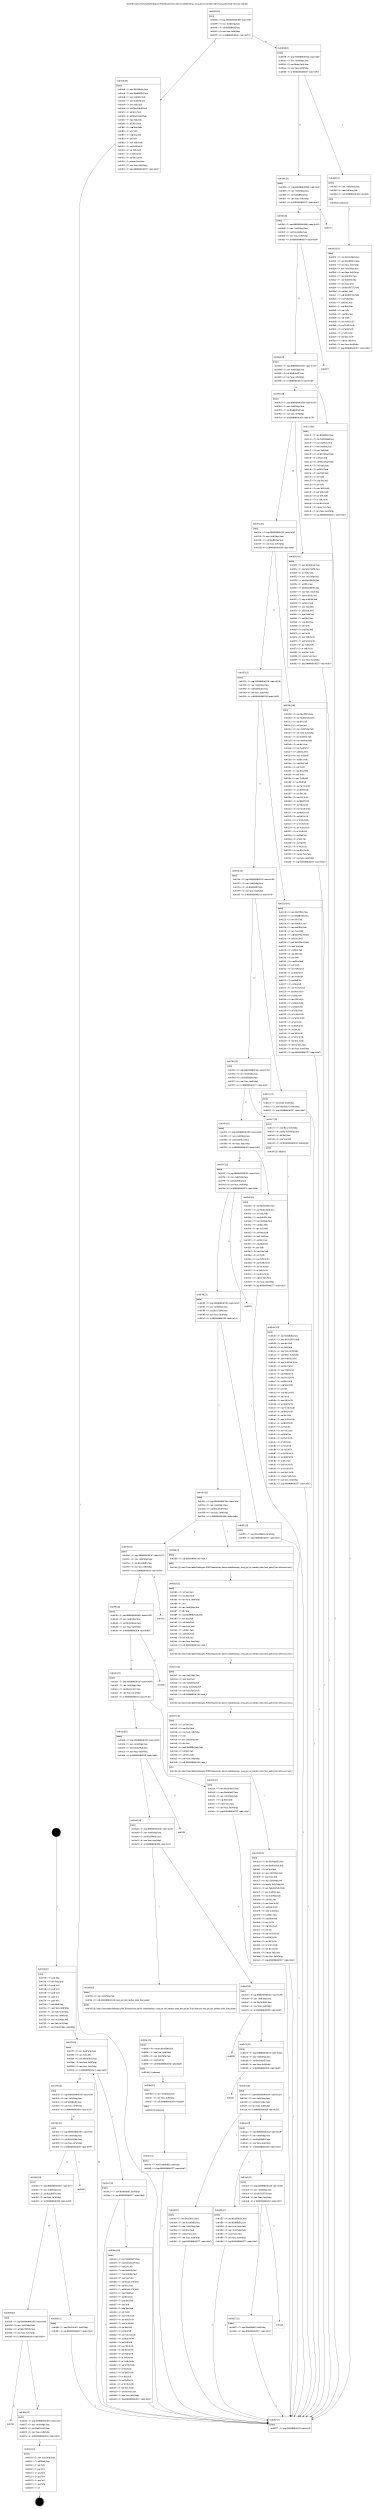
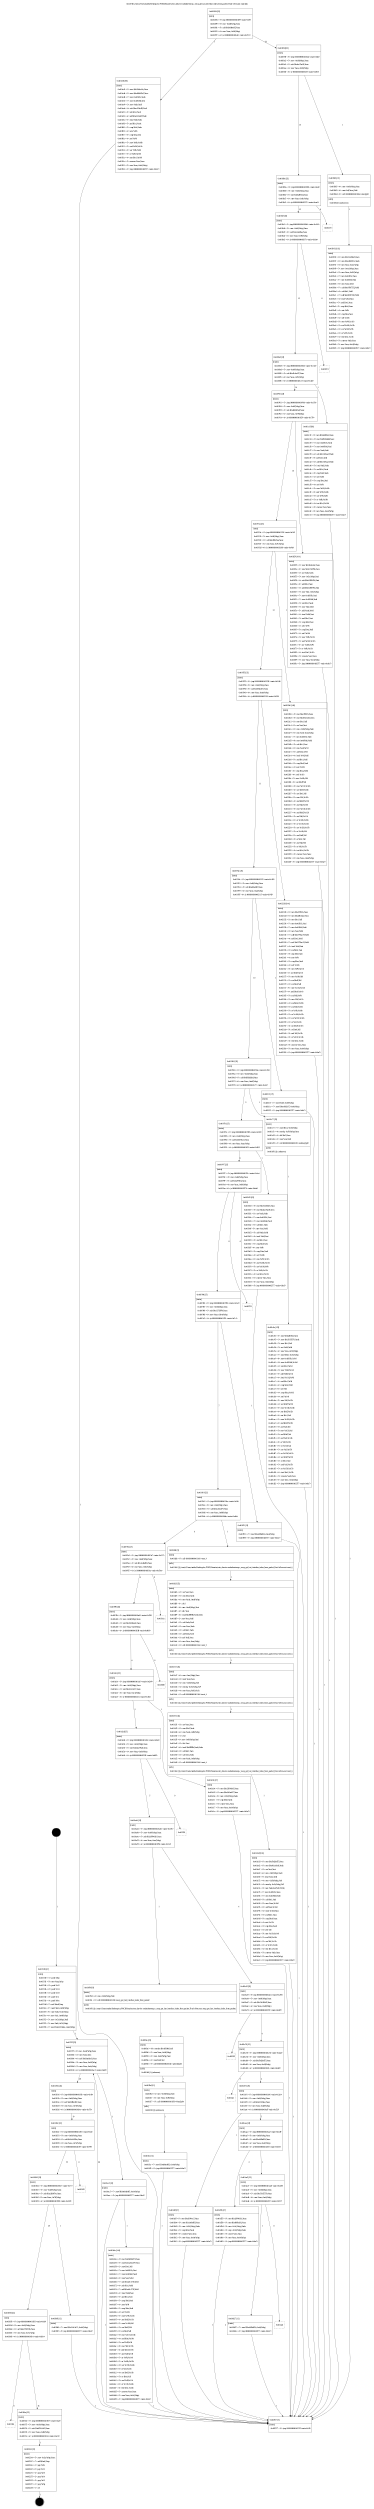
edge "0x401a78 [25]" -> "0x401a91 [25]": added, label "4"
